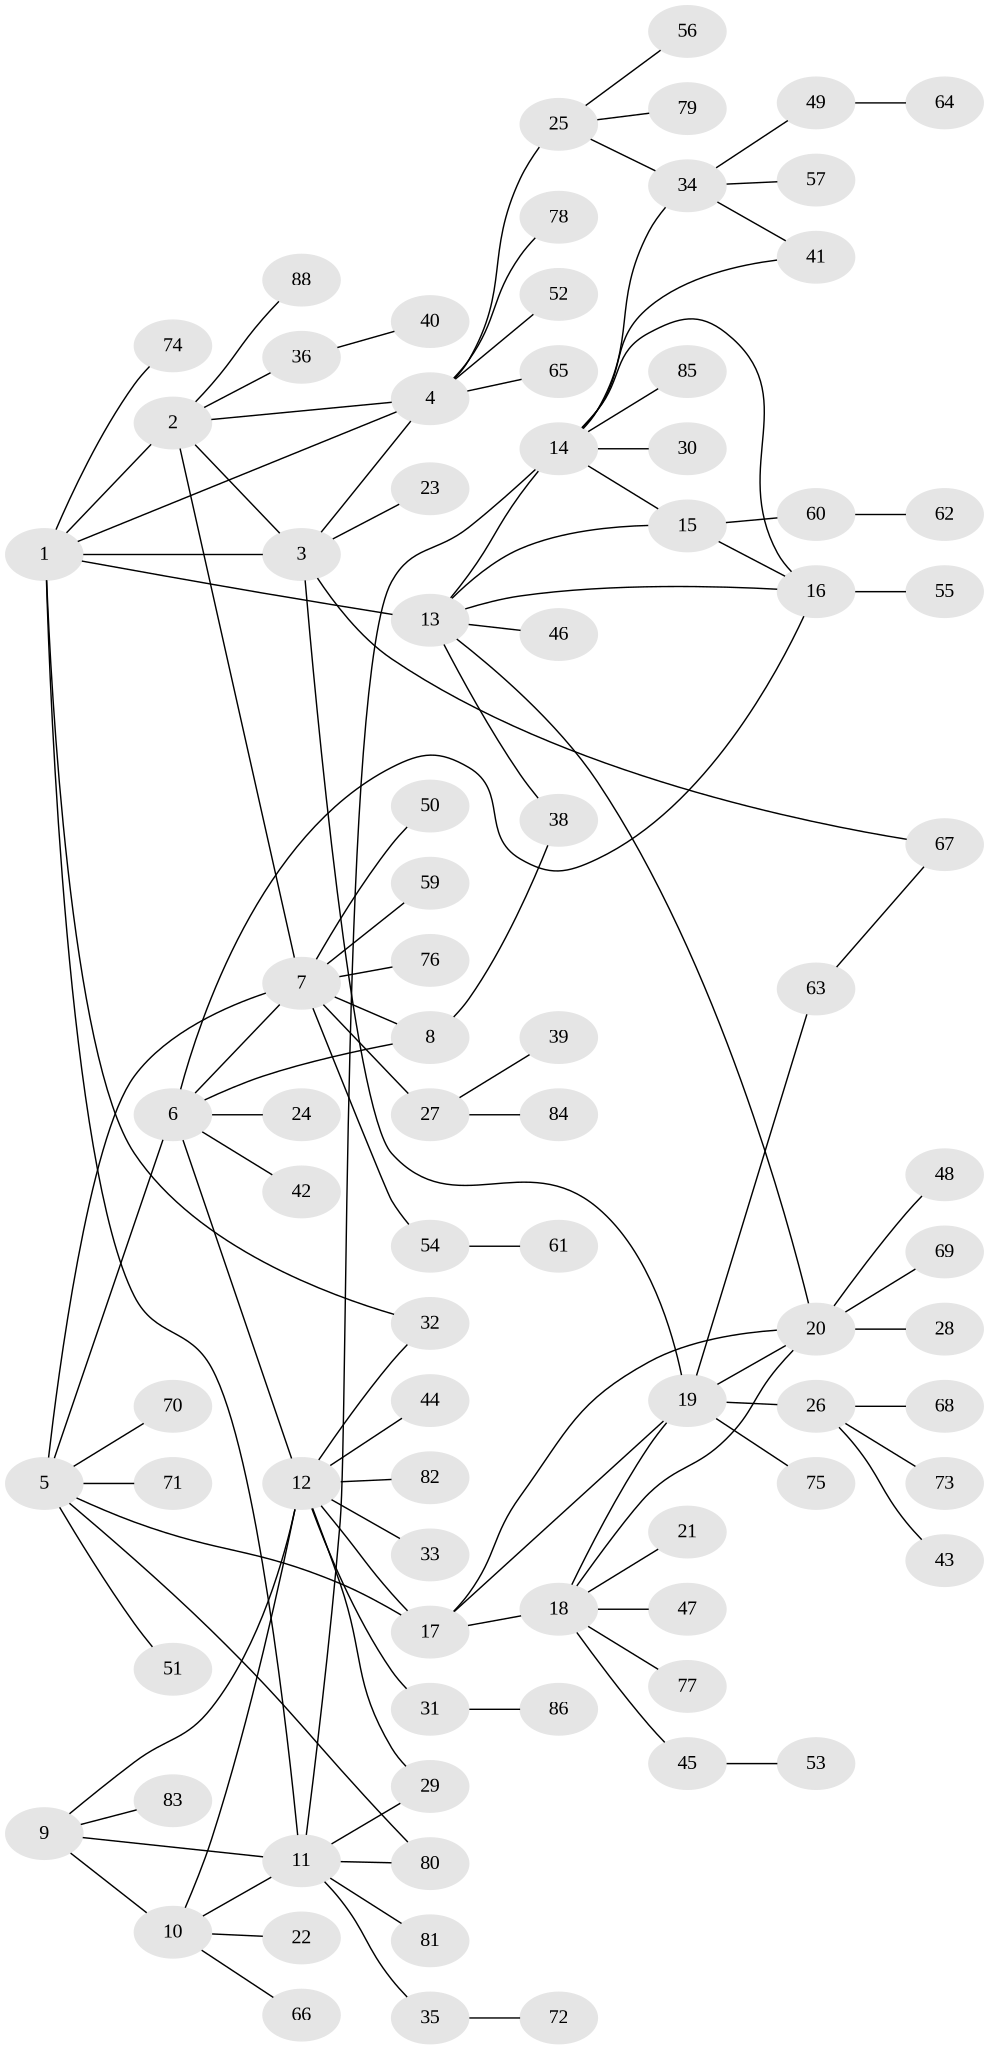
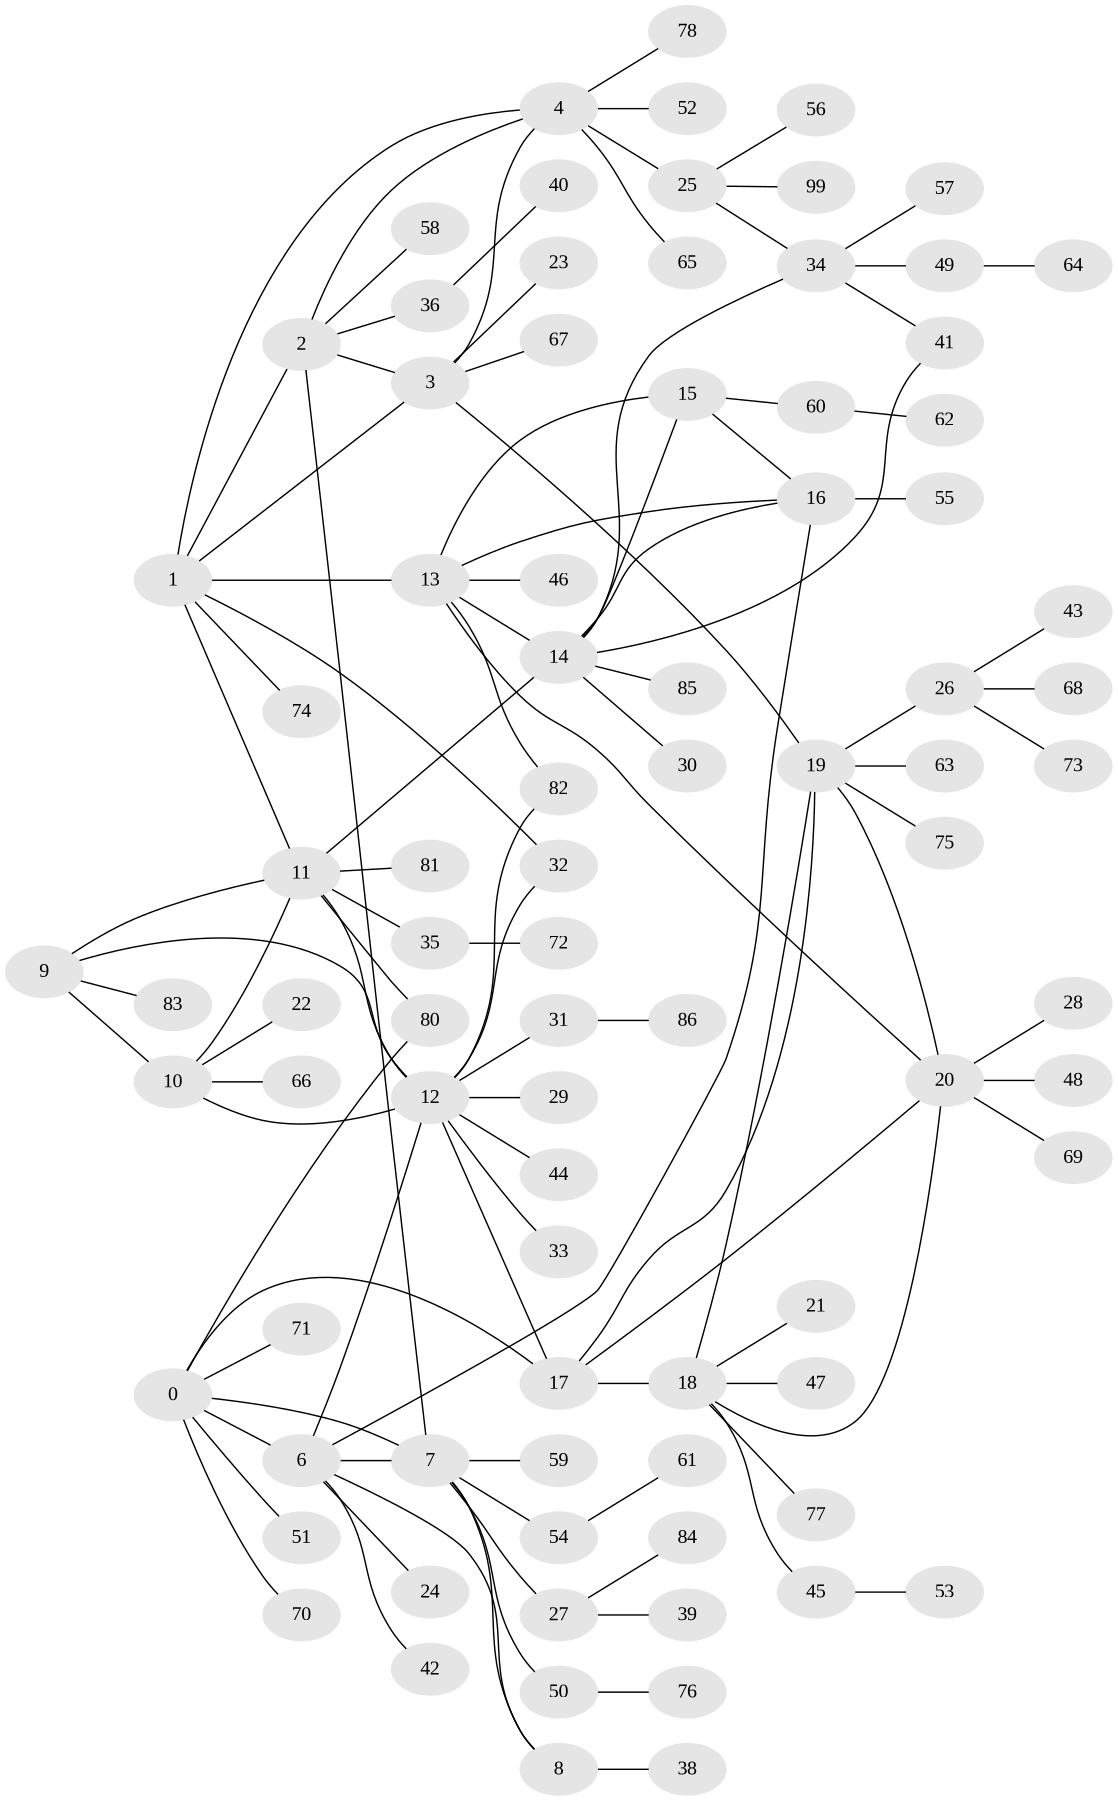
node "79": label "79" -> "99"
node "88": label "88" -> "58"
edge "13" -- "38": now "13" -- "82"
edge "67" -- "63": removed
edge "76" -- "7": now "76" -- "50"
node "5": label "5" -> "0"
edge "29" -- "11": now "12" -- "11"
